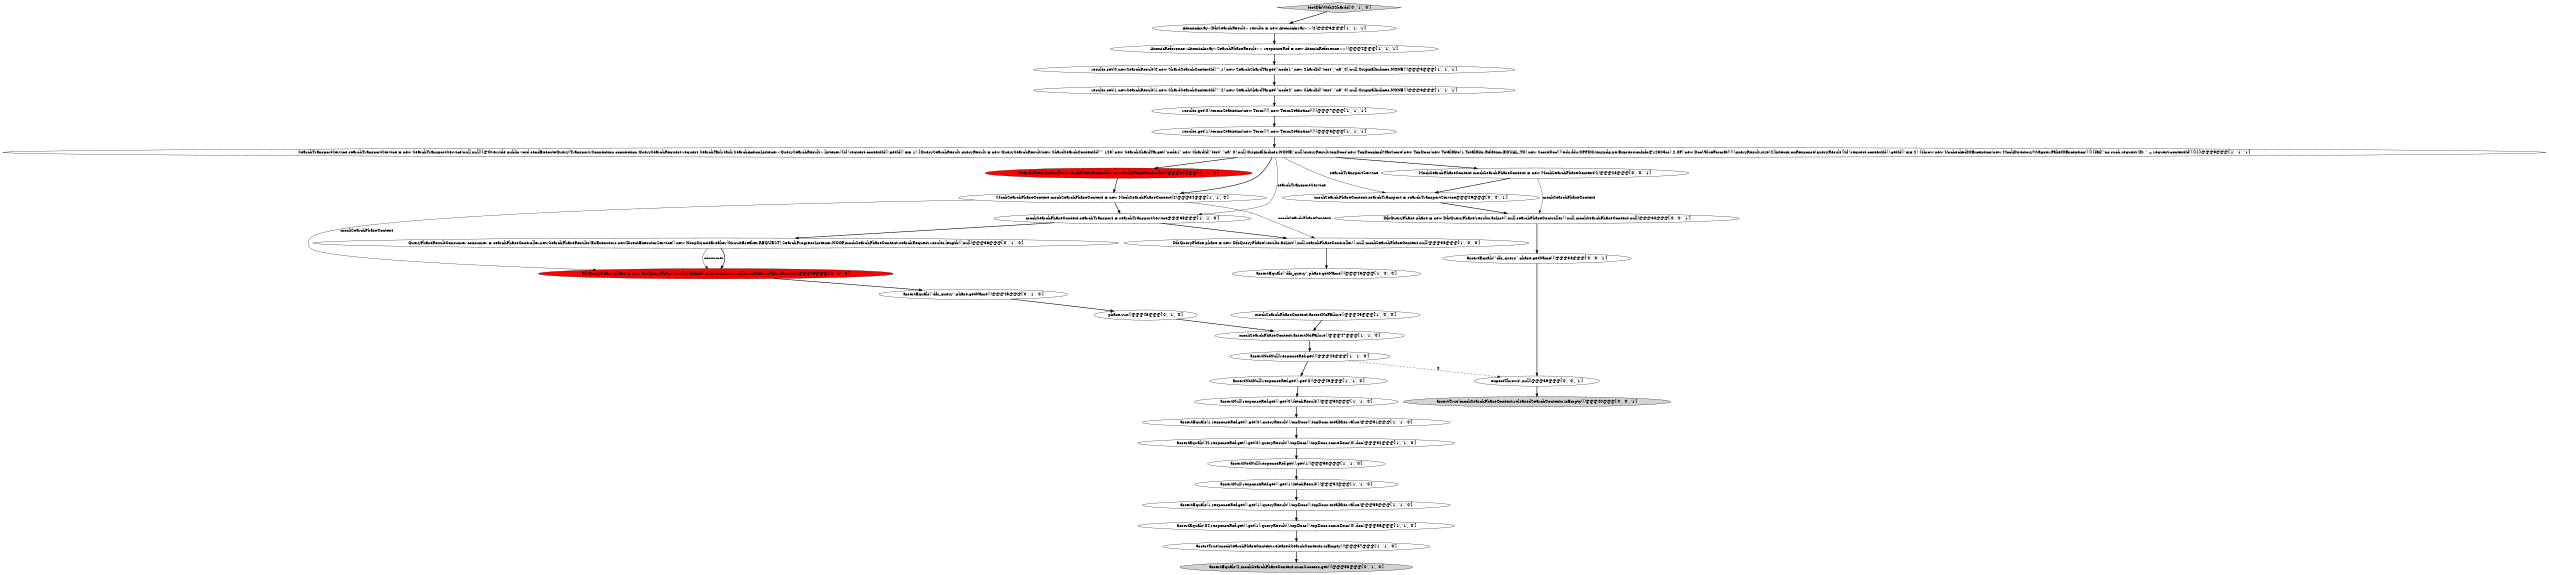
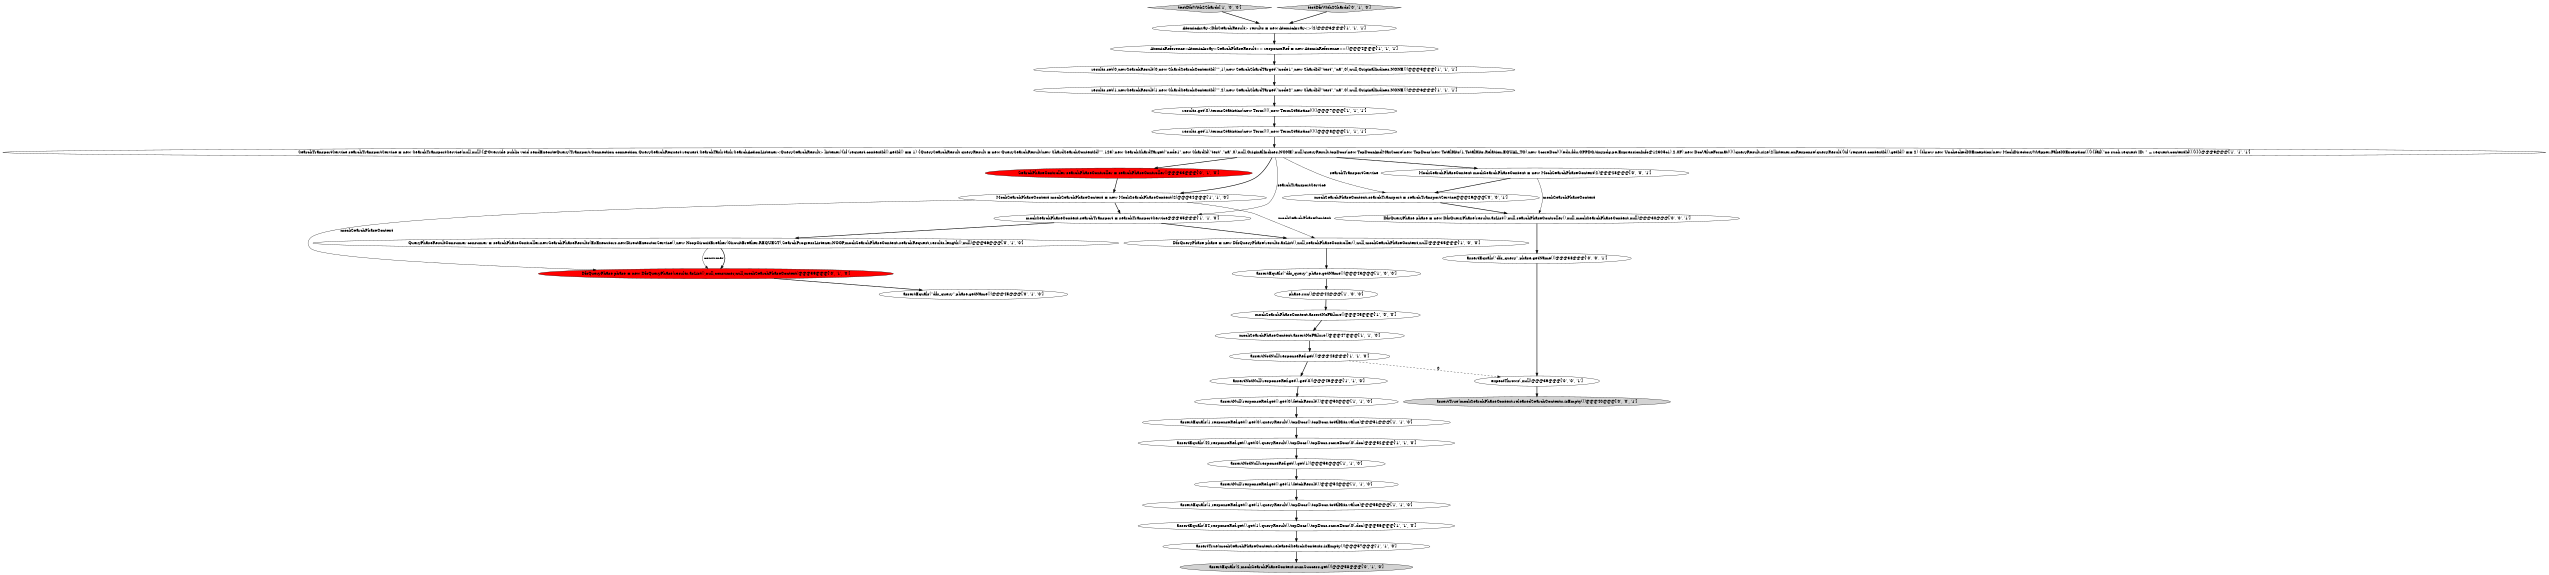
node "testDfsWith2Shards['1', '0', '0']": added
node "phase.run()@@@44@@@['1', '0', '0']": added
node "phase.run()@@@46@@@['0', '1', '0']": removed
